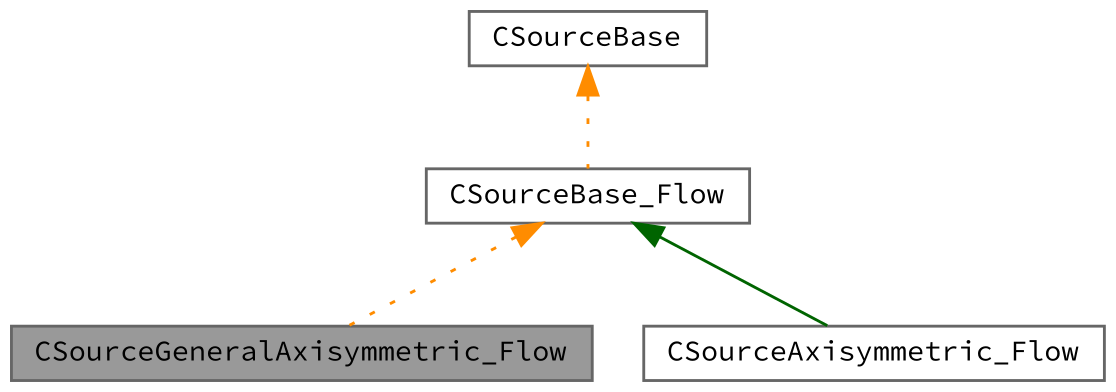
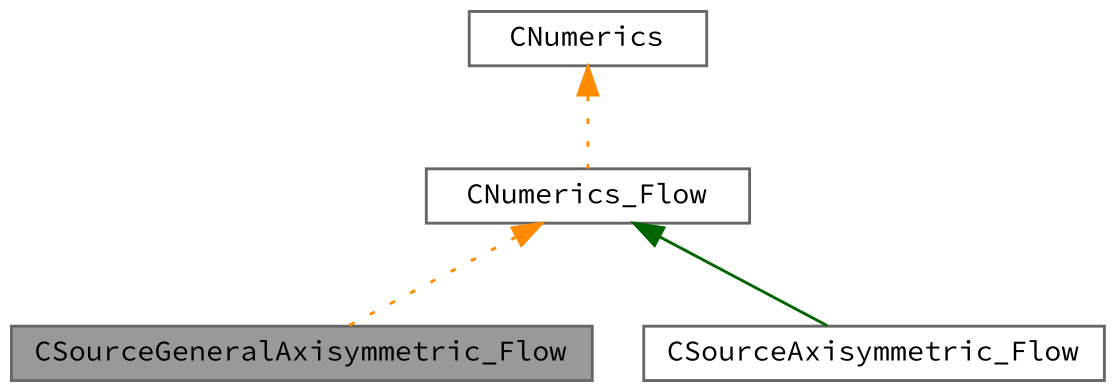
node "CSourceBase": label "CSourceBase" -> "CNumerics"
node "CSourceBase_Flow": label "CSourceBase_Flow" -> "CNumerics_Flow"
